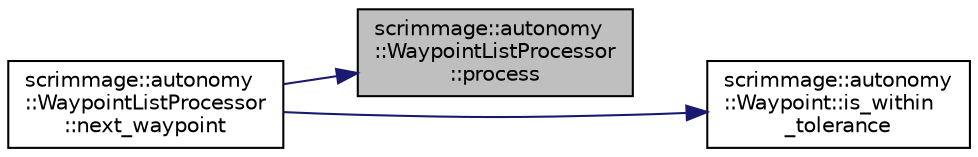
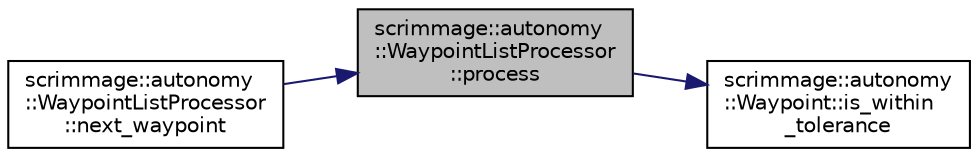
edge "scrimmage::autonomy ::WaypointListProcessor ::next_waypoint" -> "scrimmage::autonomy ::Waypoint::is_within _tolerance": now "scrimmage::autonomy ::WaypointListProcessor ::process" -> "scrimmage::autonomy ::Waypoint::is_within _tolerance"
